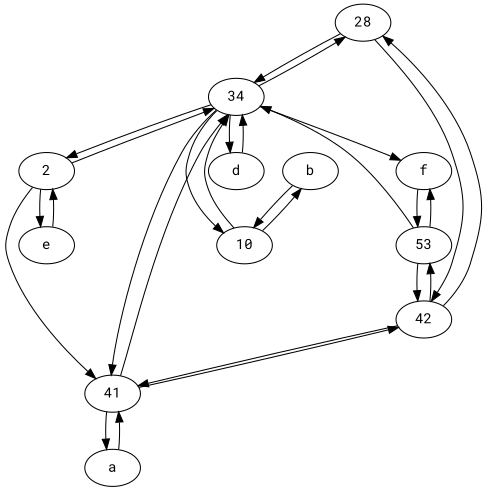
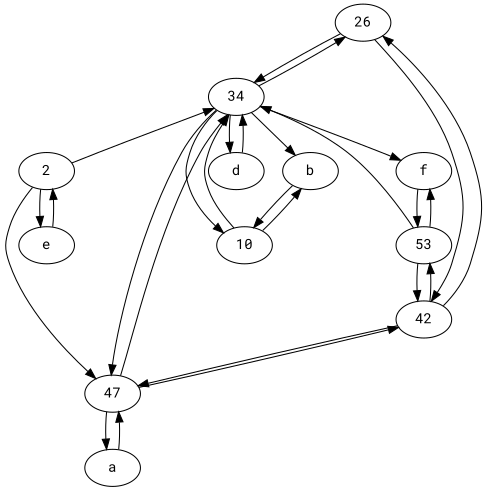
node "28": label "28" -> "26"
edge "34" -> "2": now "34" -> "b"
node "41": label "41" -> "47"
